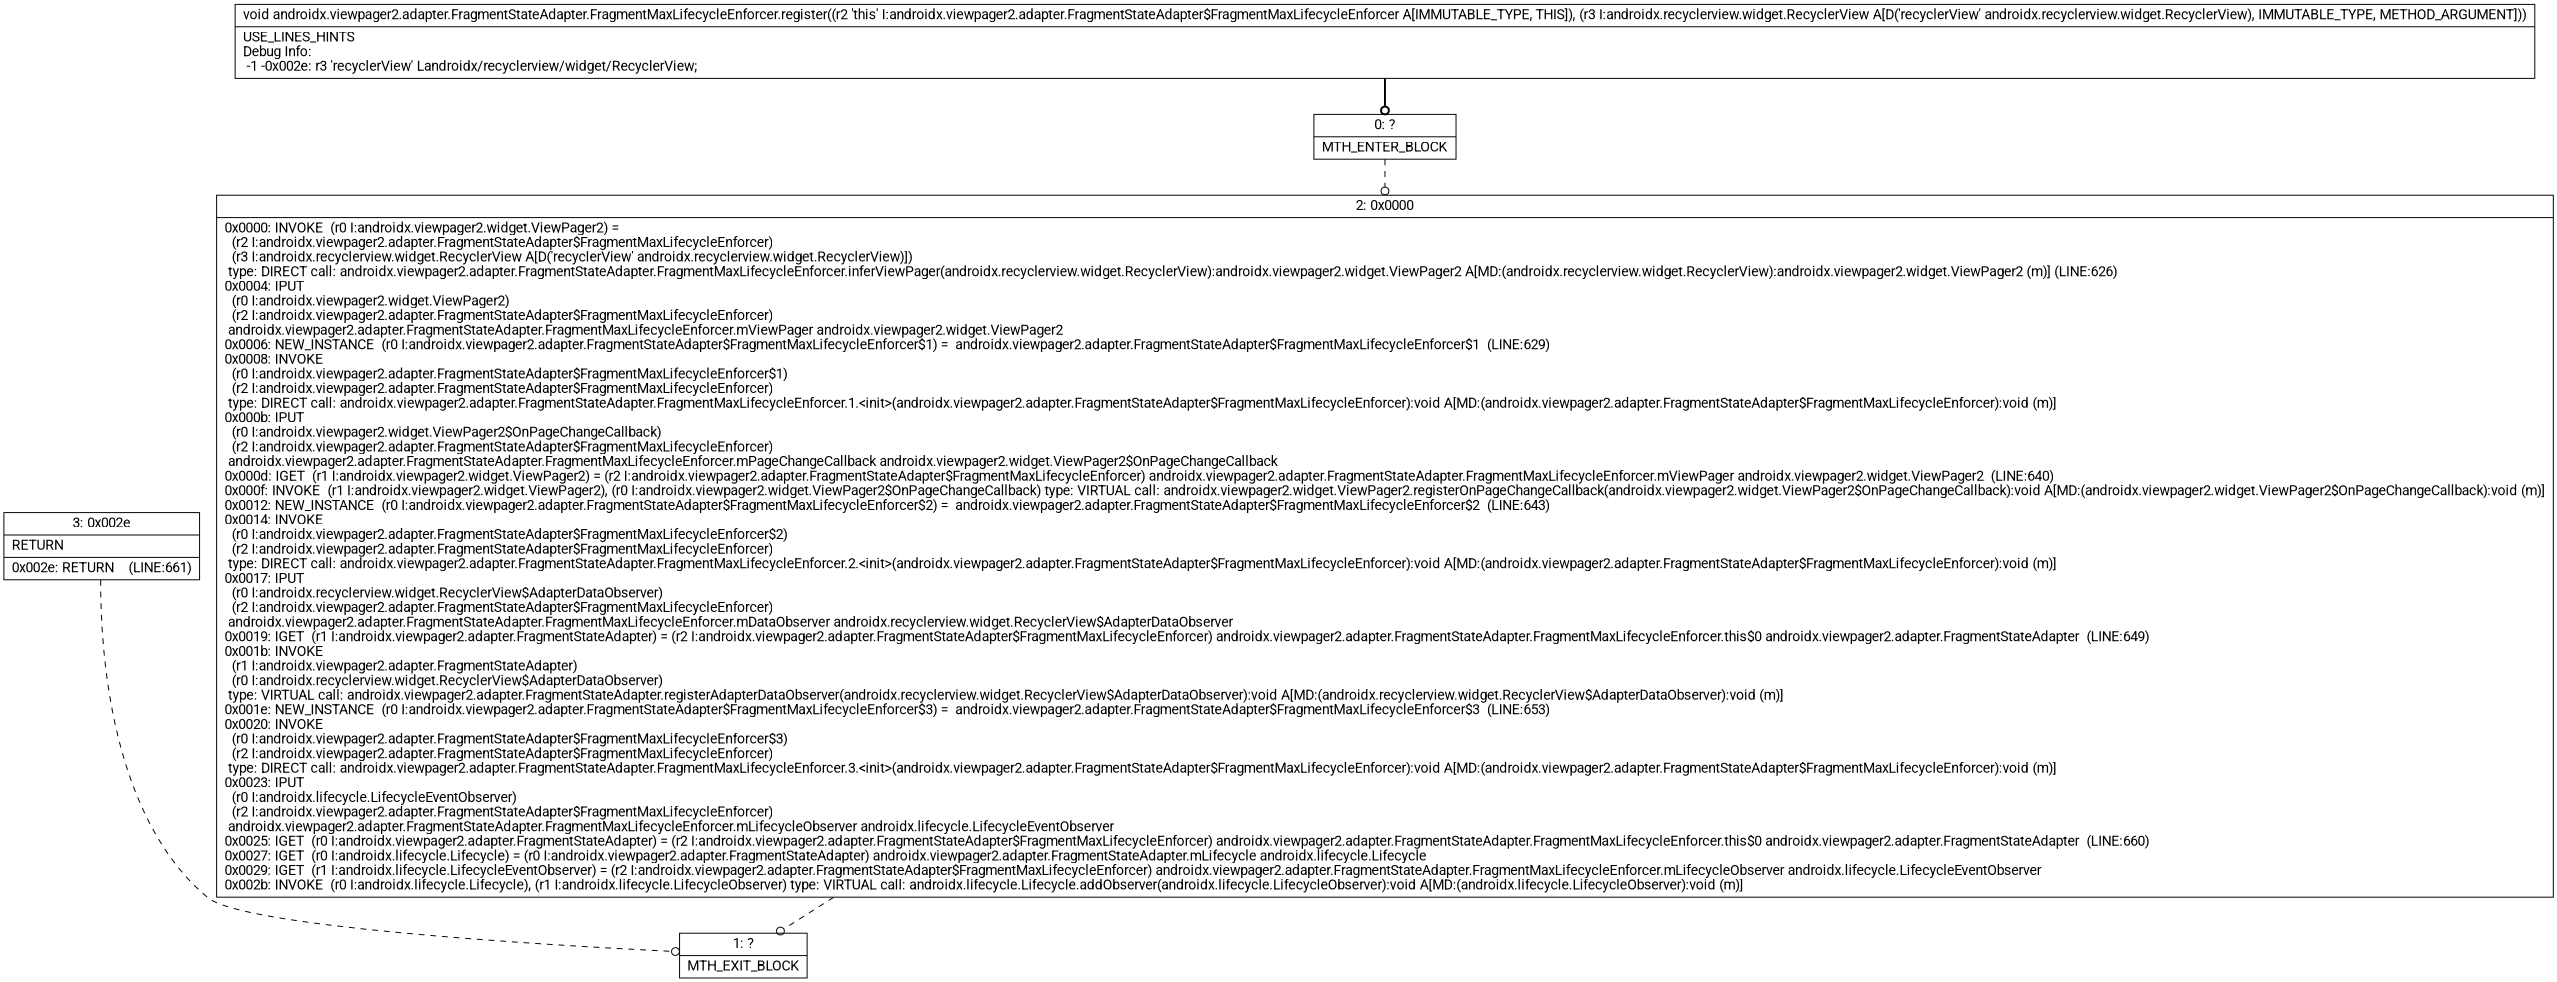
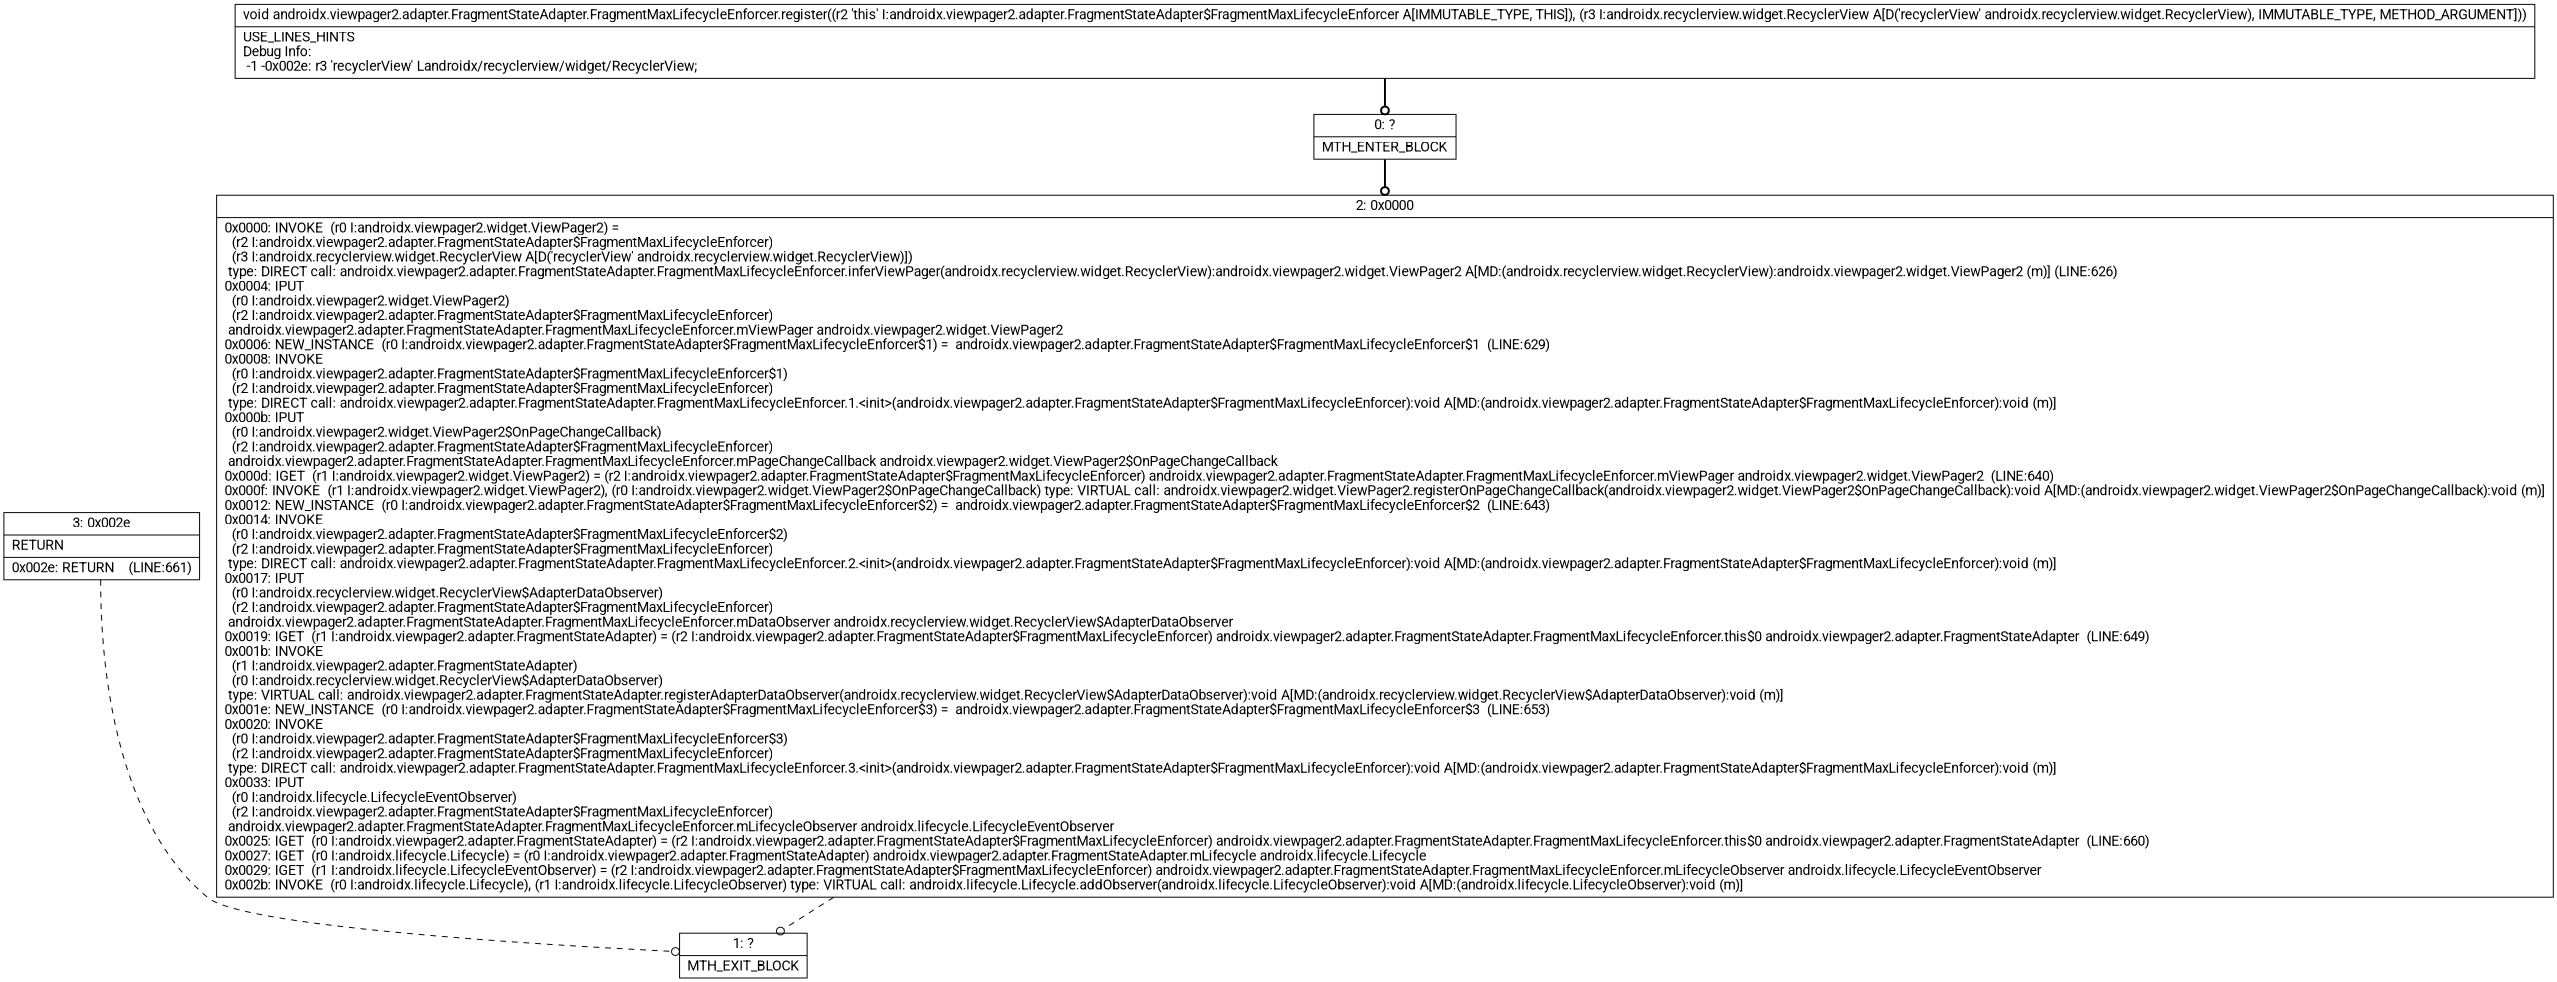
edge "0: ?" -> "2: 0x0000": style dashed -> bold
node "2: 0x0000": text "0x0023: IPUT" -> "0x0033: IPUT"
